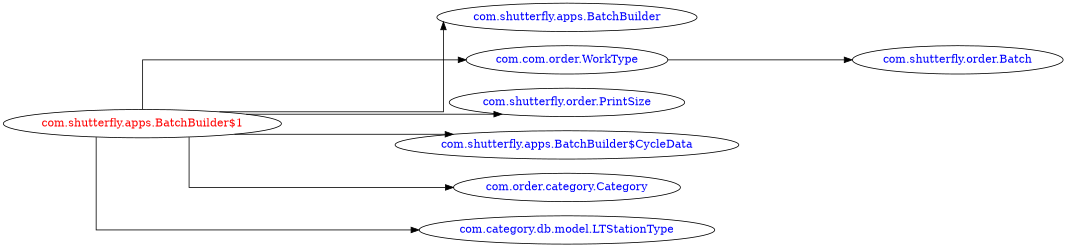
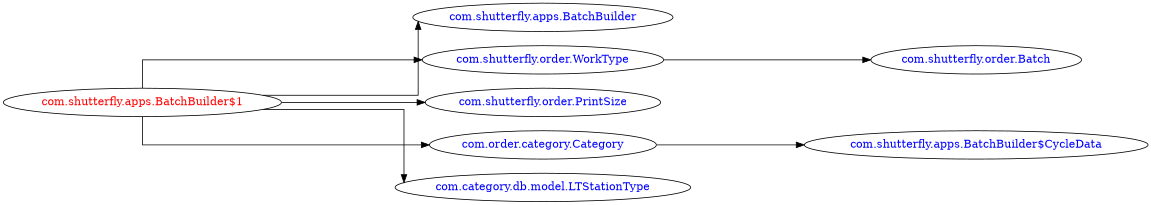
node "com.com.order.WorkType": label "com.com.order.WorkType" -> "com.shutterfly.order.WorkType"
edge "com.shutterfly.apps.BatchBuilder$1" -> "com.shutterfly.apps.BatchBuilder$CycleData": now "com.order.category.Category" -> "com.shutterfly.apps.BatchBuilder$CycleData"
